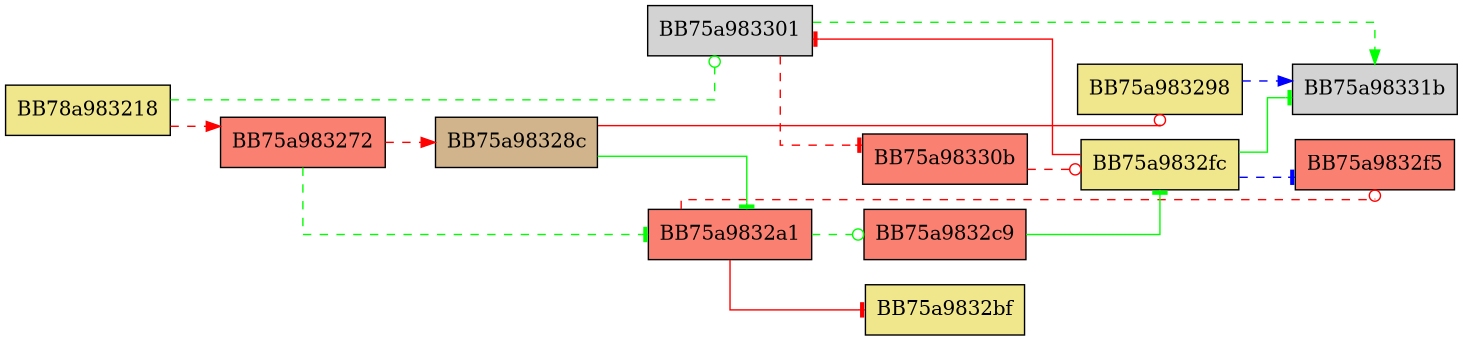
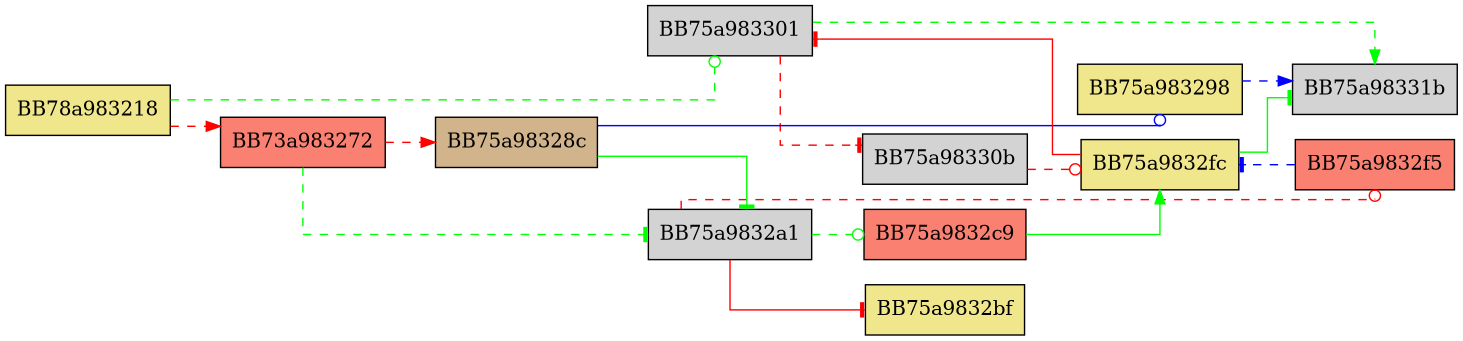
edge "BB75a98328c" -> "BB75a983298": color red -> blue
node "BB75a983272": label "BB75a983272" -> "BB73a983272"
node "BB75a98330b": fillcolor salmon -> lightgrey
edge "BB75a9832fc" -> "BB75a9832f5": reversed
node "BB75a9832a1": fillcolor salmon -> lightgrey
edge "BB75a9832c9" -> "BB75a9832fc": arrowhead tee -> normal
